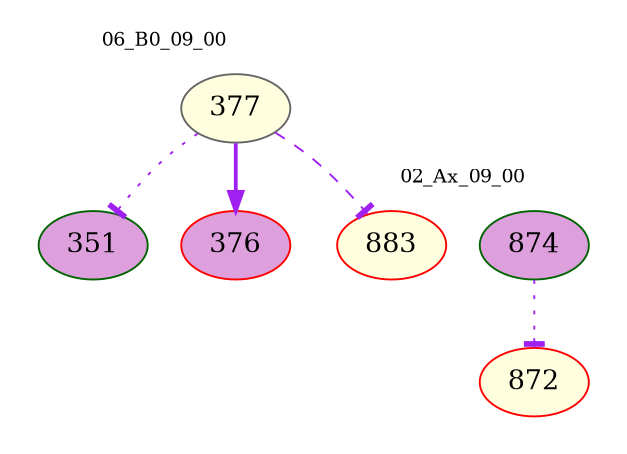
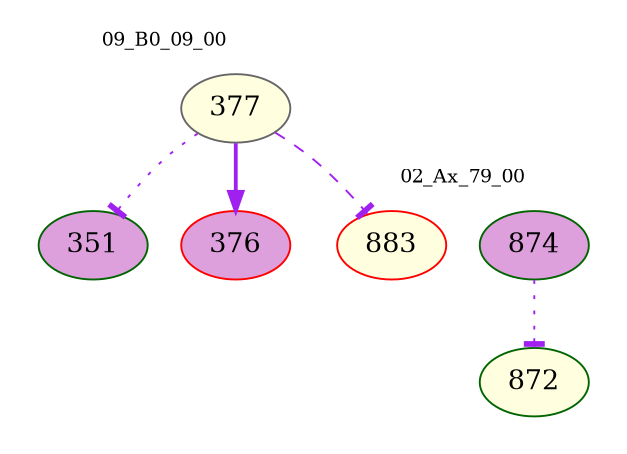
cluster "06_B0_09_00": label "06_B0_09_00" -> "09_B0_09_00"
cluster "02_Ax_09_00": label "02_Ax_09_00" -> "02_Ax_79_00"
node "872": color red -> darkgreen
